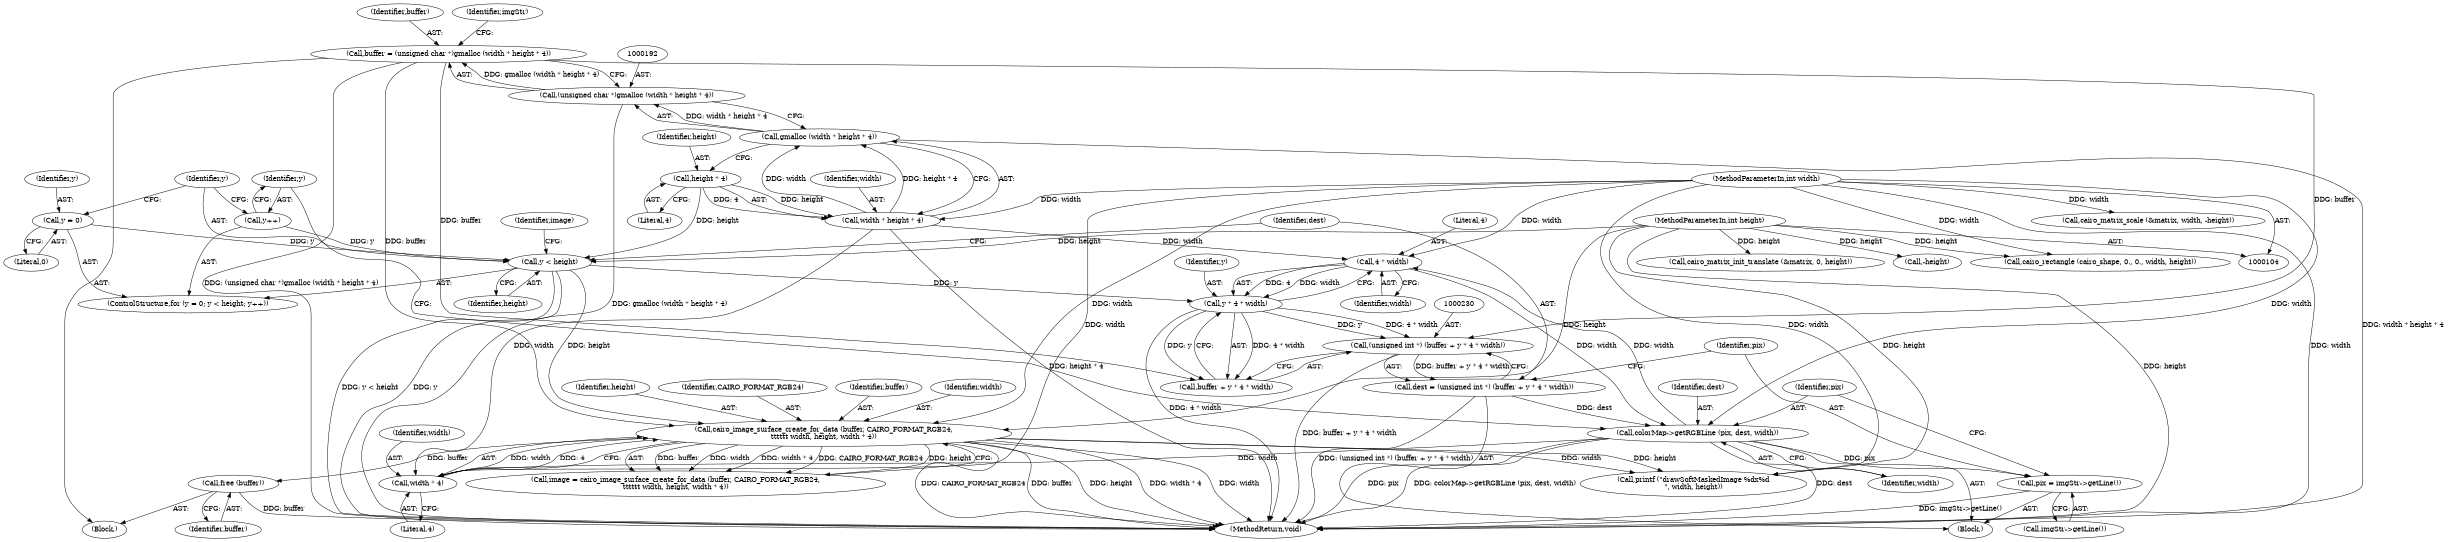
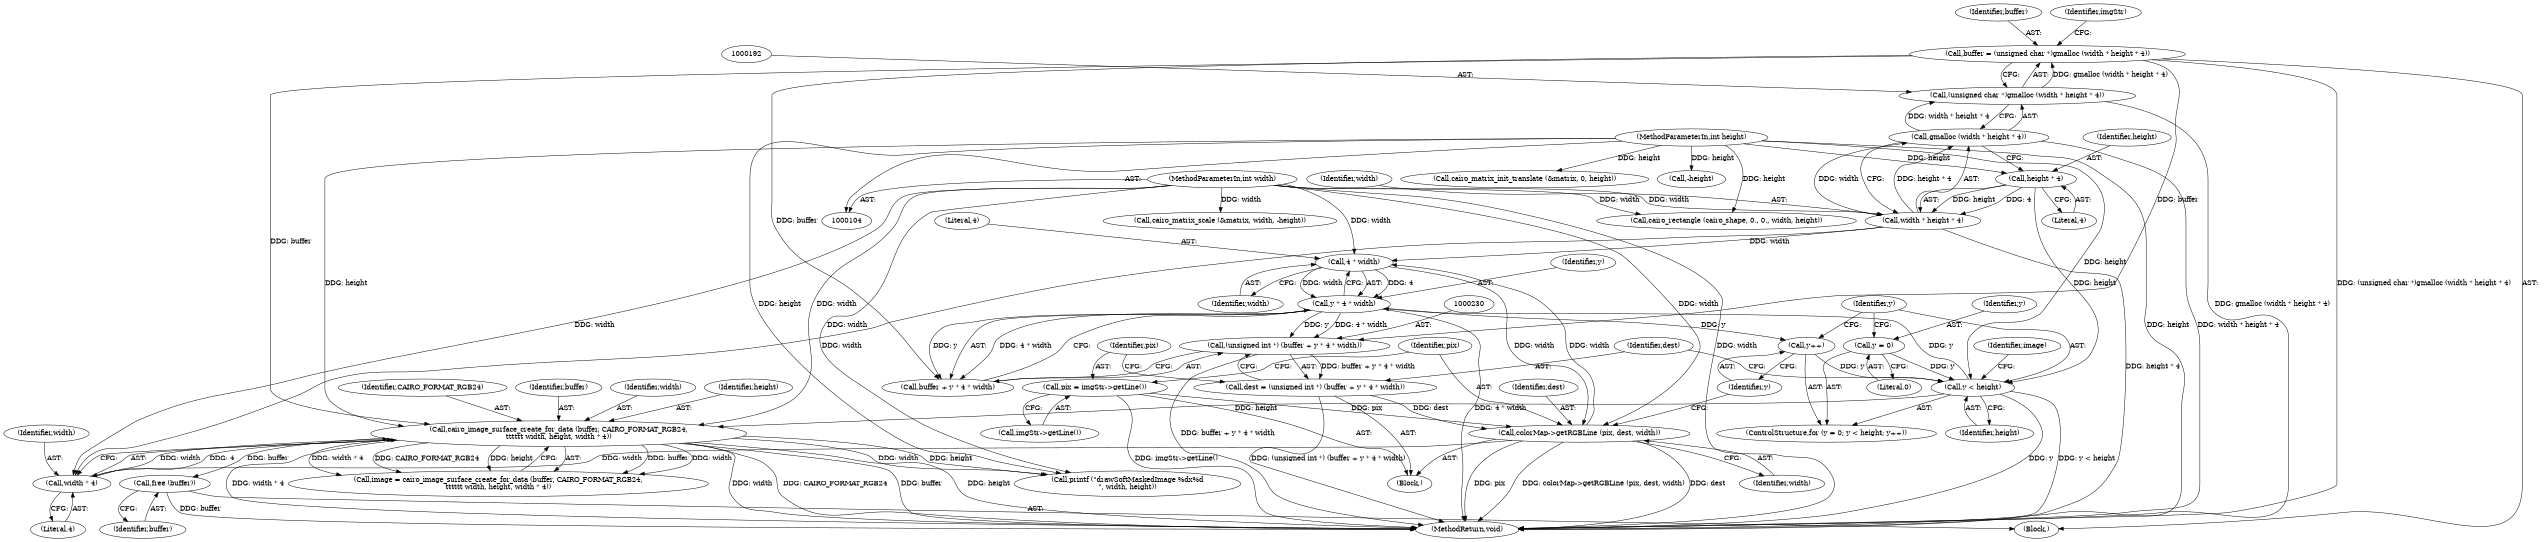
edge "(MethodParameterIn,int height)" -> "(Call,height * 4)": added, label "DDG: height"
edge "(Call,y * 4 * width)" -> "(Call,y++)": added, label "DDG: y"
edge "(Call,colorMap->getRGBLine (pix, dest, width))" -> "(Call,pix = imgStr->getLine())": reversed
